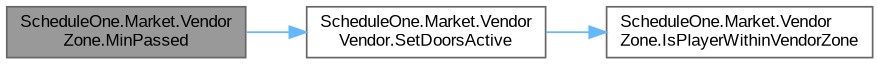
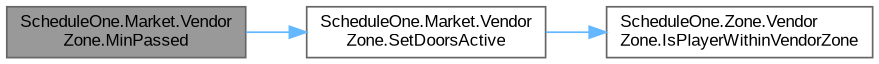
node "ScheduleOne.Market.Vendor Vendor.SetDoorsActive": label "ScheduleOne.Market.Vendor Vendor.SetDoorsActive" -> "ScheduleOne.Market.Vendor Zone.SetDoorsActive"
node "ScheduleOne.Market.Vendor Zone.IsPlayerWithinVendorZone": label "ScheduleOne.Market.Vendor Zone.IsPlayerWithinVendorZone" -> "ScheduleOne.Zone.Vendor Zone.IsPlayerWithinVendorZone"
